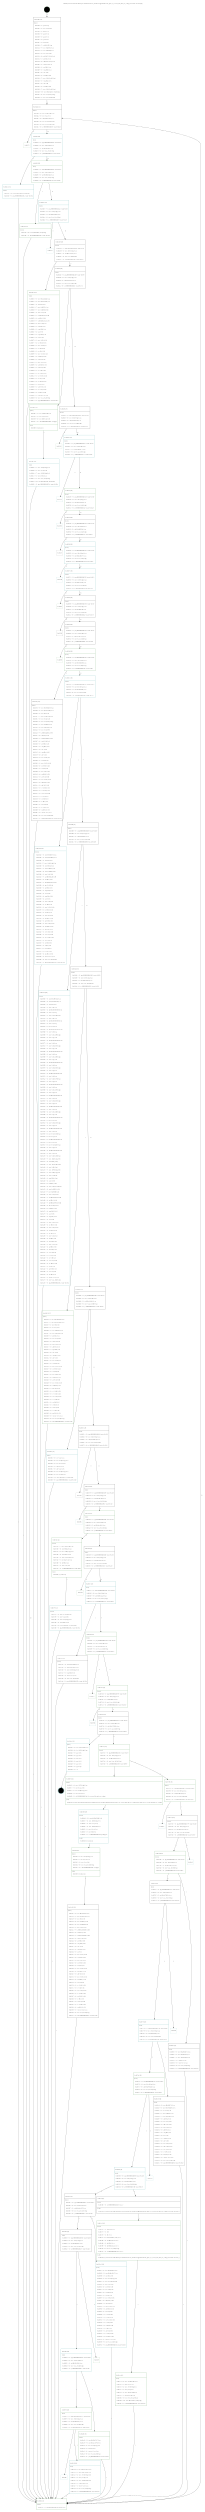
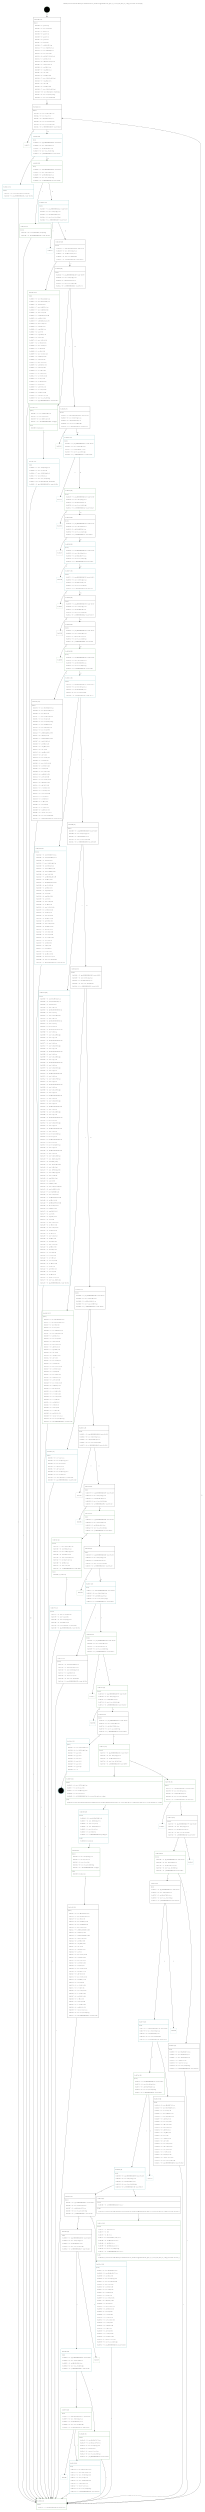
node "0x401cea [41]": removed
